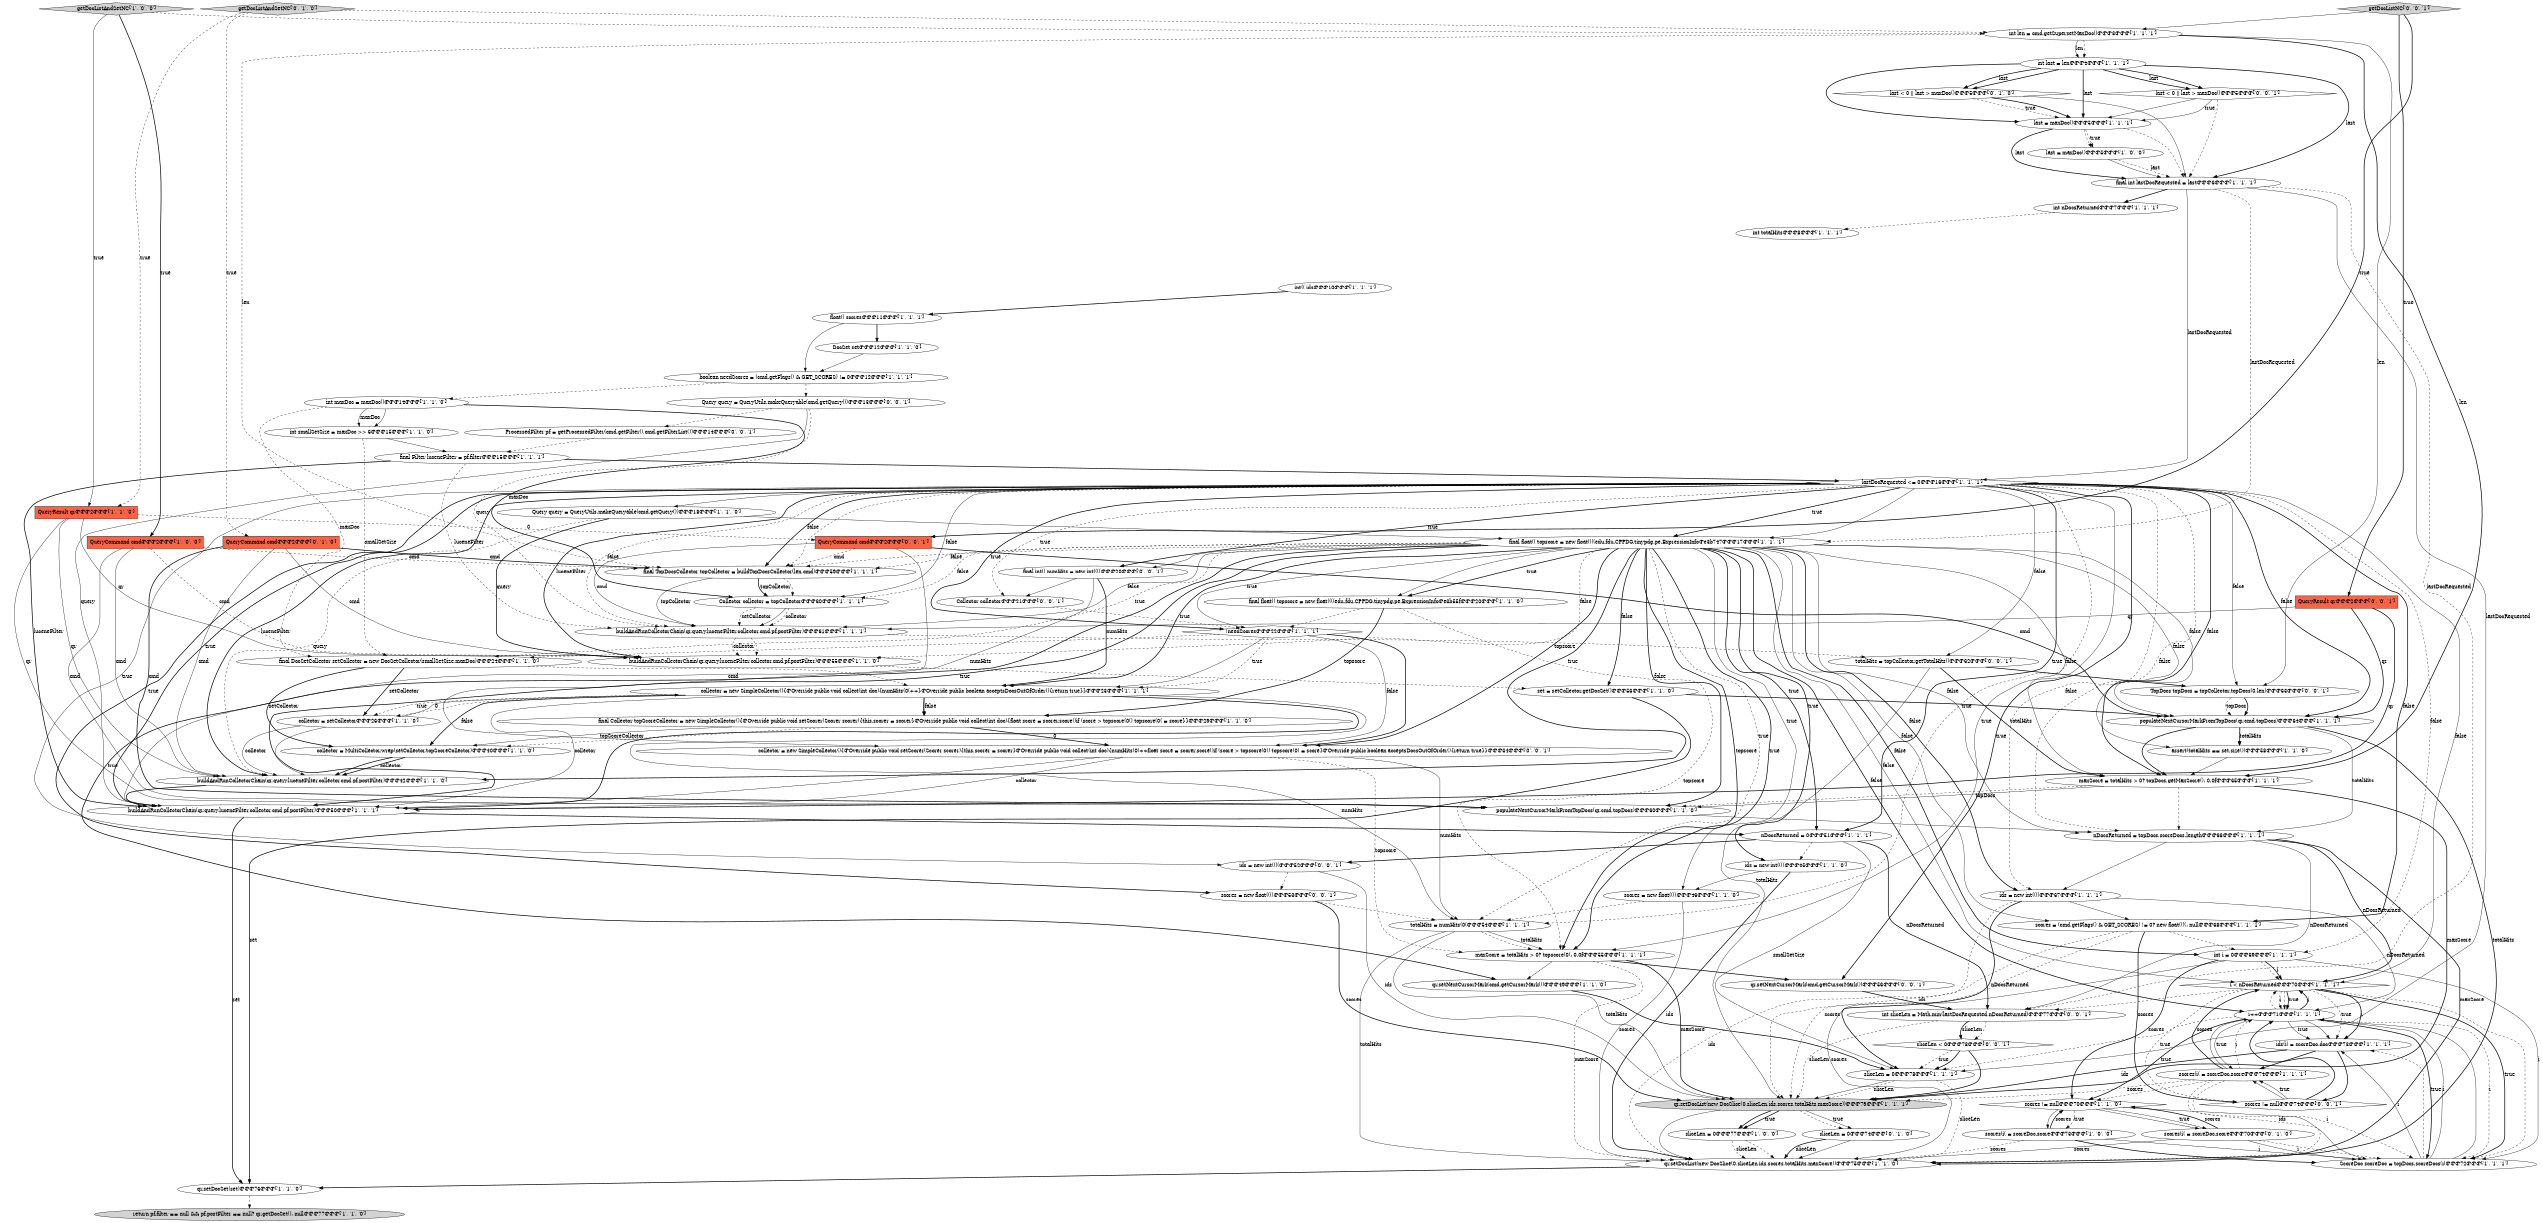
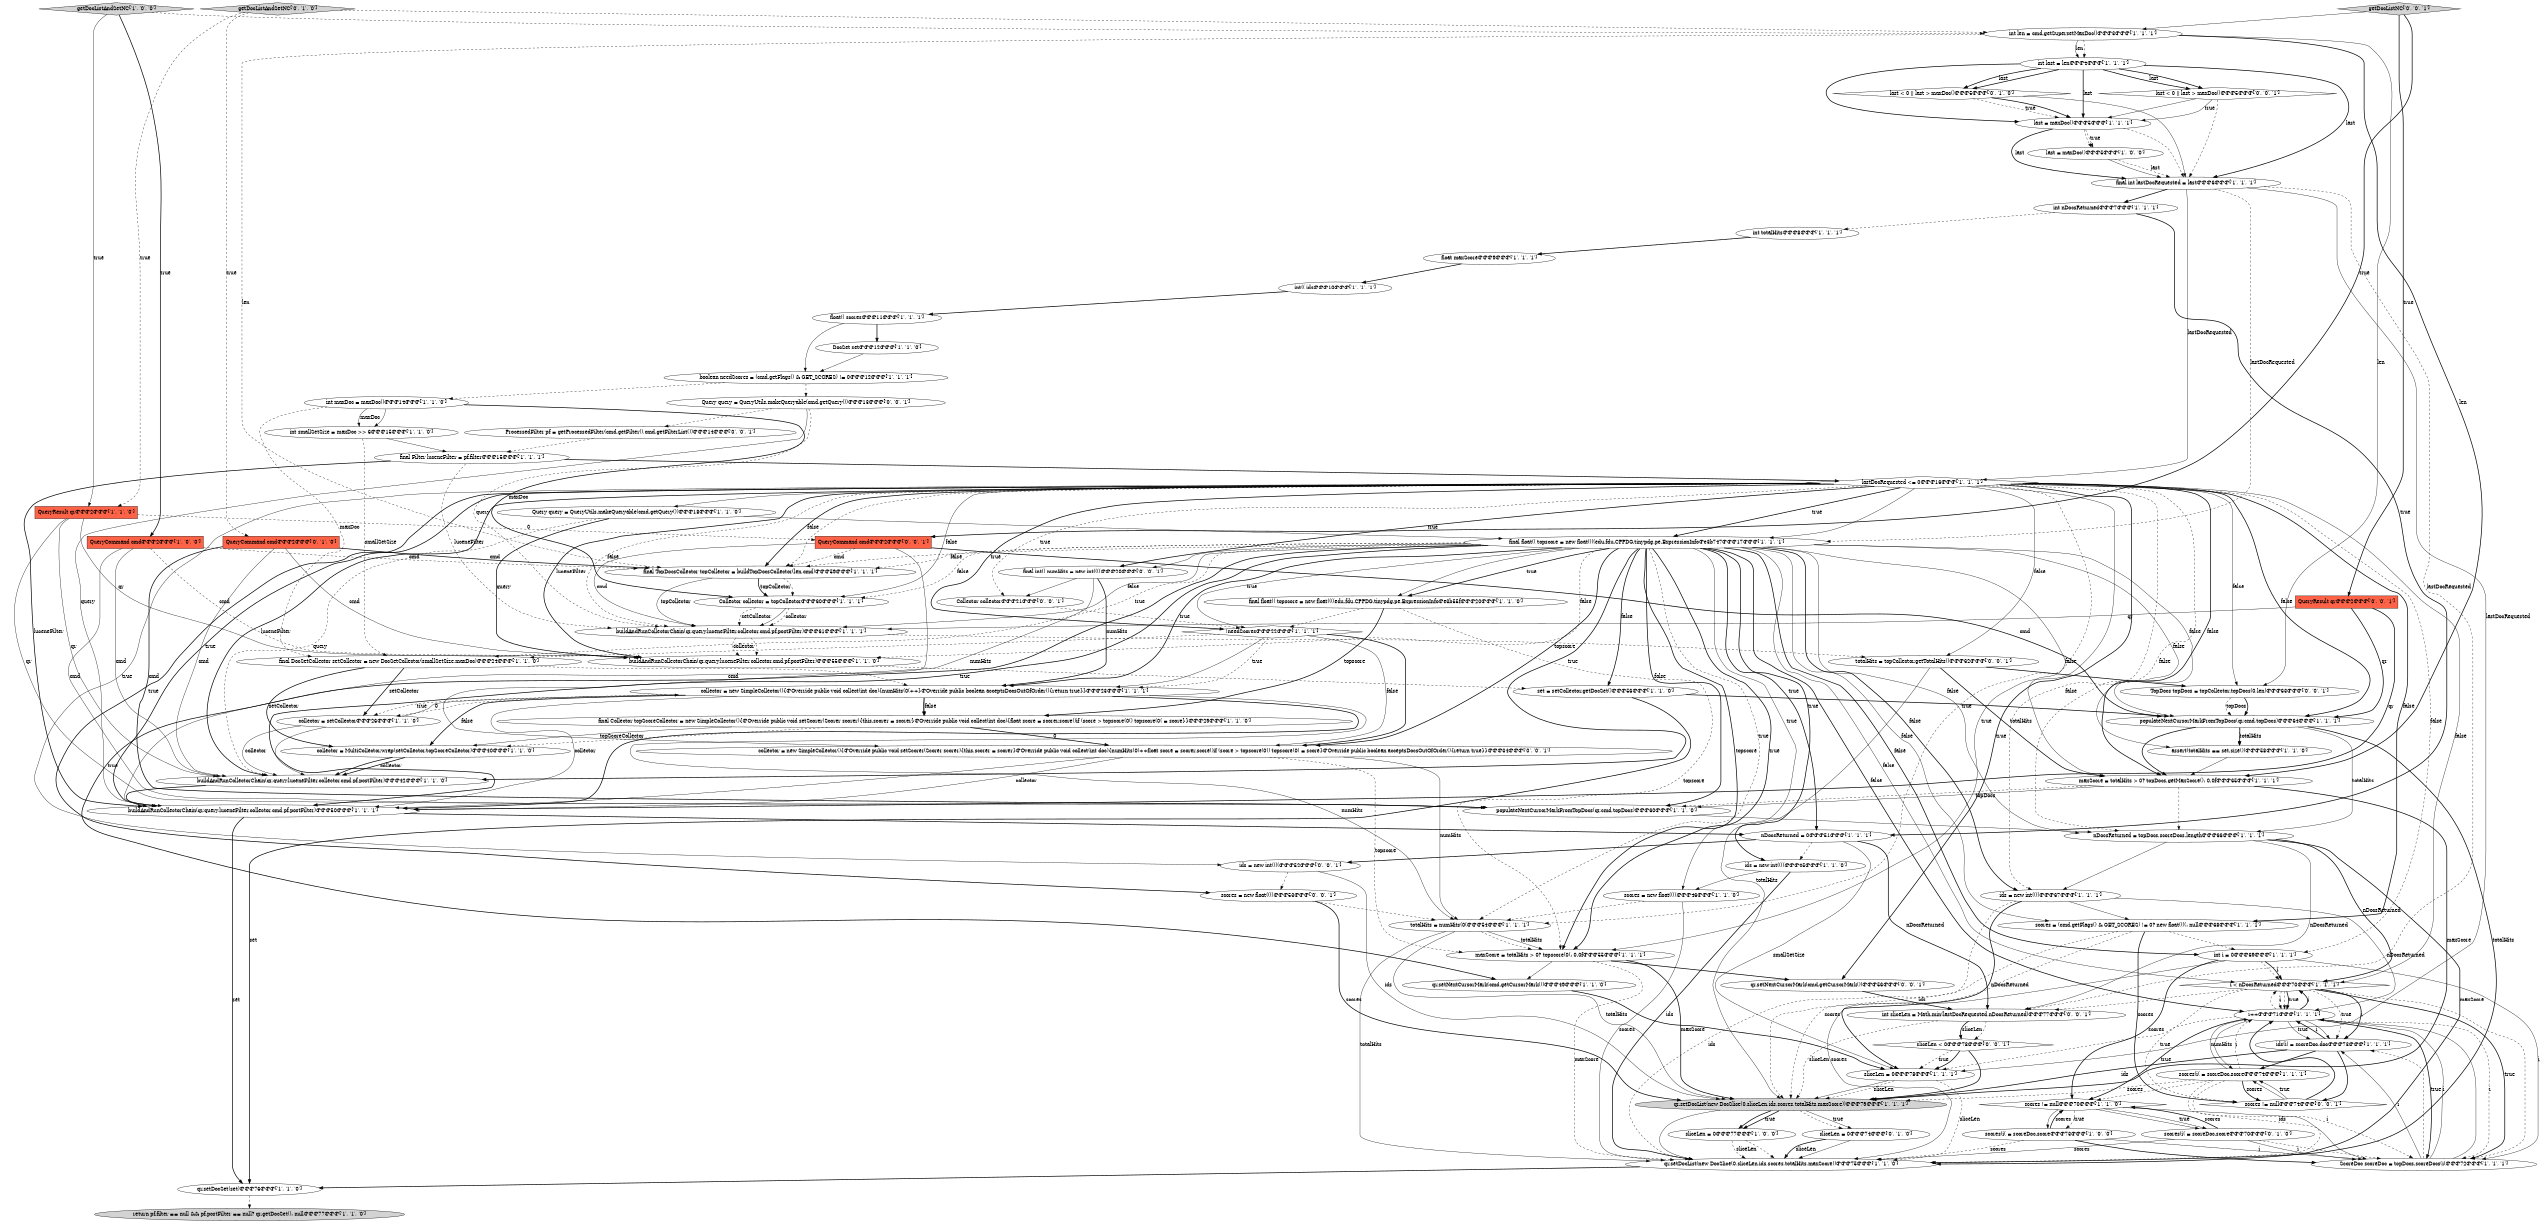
node "float maxScore@@@9@@@['1', '1', '1']": added
edge "lastDocRequested <= 0@@@16@@@['1', '1', '1']" -> "nDocsReturned = 0@@@51@@@['1', '1', '1']": now "int nDocsReturned@@@7@@@['1', '1', '1']" -> "nDocsReturned = 0@@@51@@@['1', '1', '1']"
edge "scores(i( = scoreDoc.score@@@74@@@['1', '1', '1']" -> "i < nDocsReturned@@@70@@@['1', '1', '1']": now "scores(i( = scoreDoc.score@@@74@@@['1', '1', '1']" -> "scores != null@@@74@@@['0', '0', '1']"
edge "ids(i( = scoreDoc.doc@@@73@@@['1', '1', '1']" -> "i++@@@71@@@['1', '1', '1']": added, label "i"
edge "i++@@@71@@@['1', '1', '1']" -> "scores(i( = scoreDoc.score@@@74@@@['1', '1', '1']": label "true" -> "numHits"
